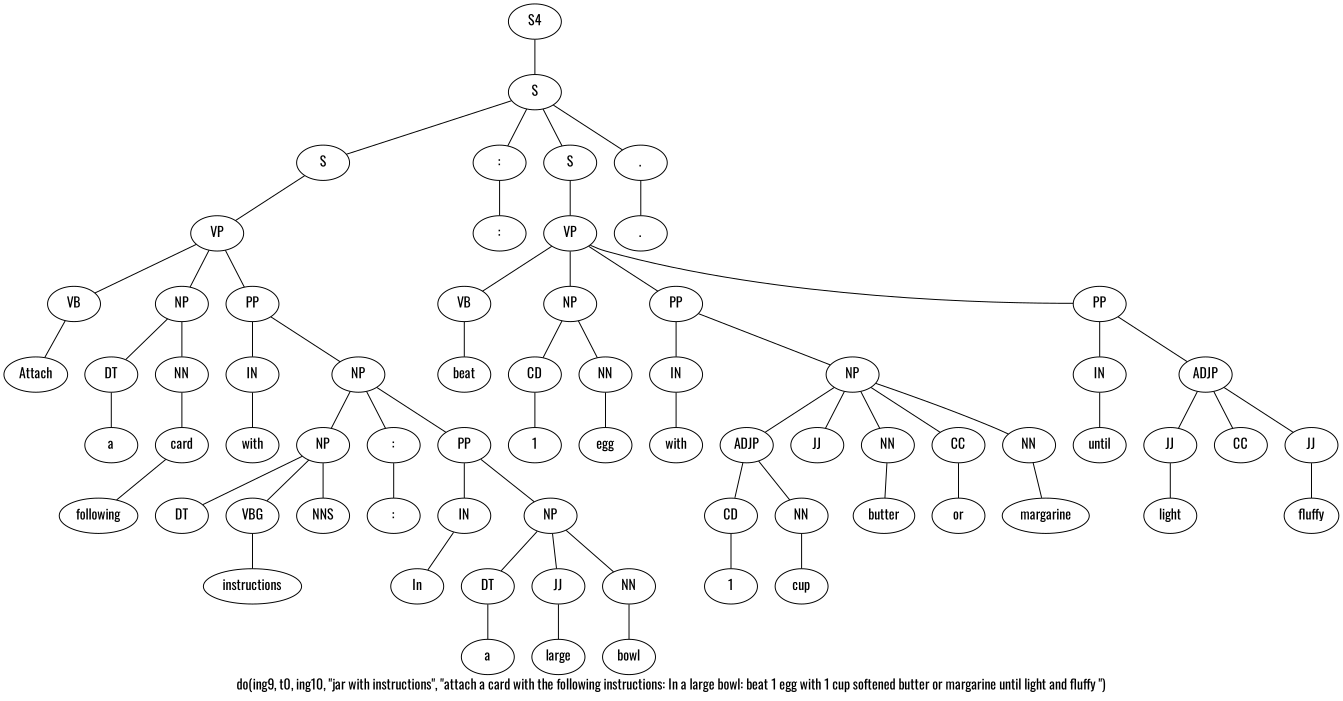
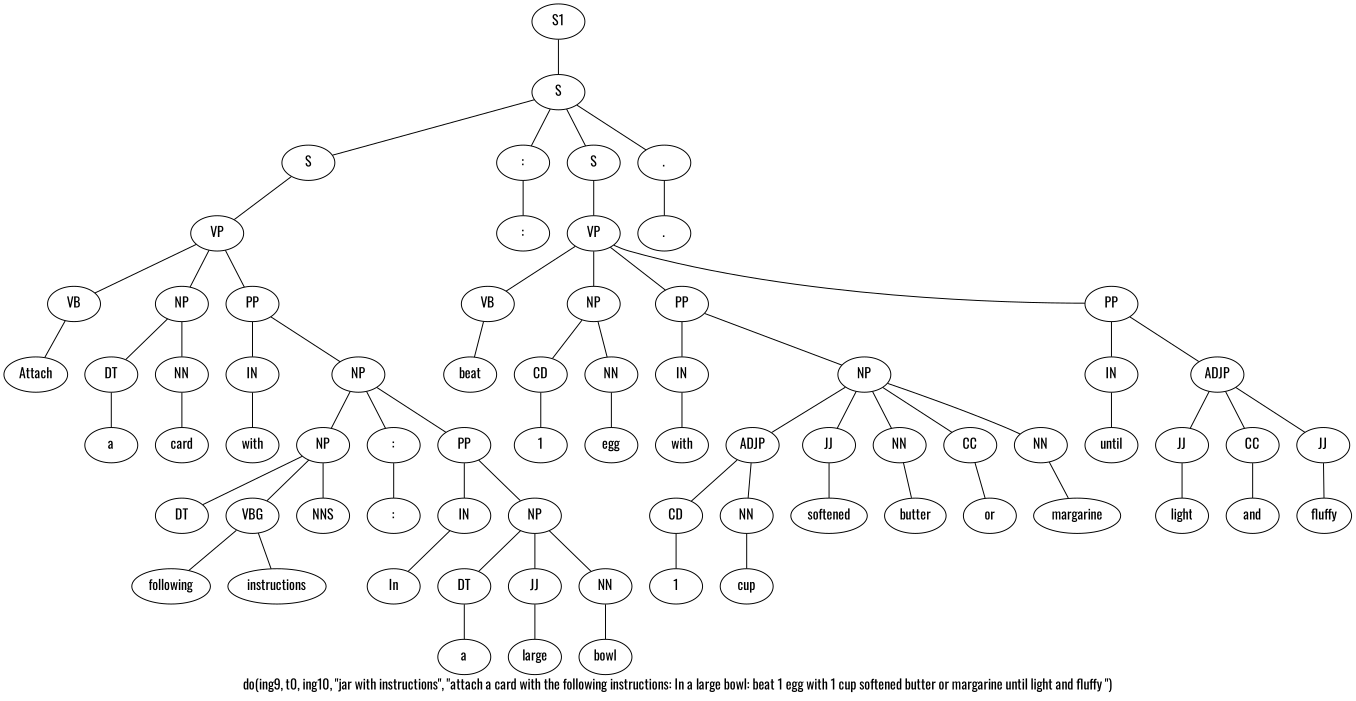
node "S4": label "S4" -> "S1"
edge "card" -- "following": now "VBG" -- "following"
node "softened": added
node "and": added
